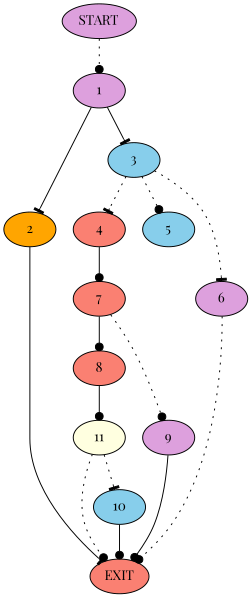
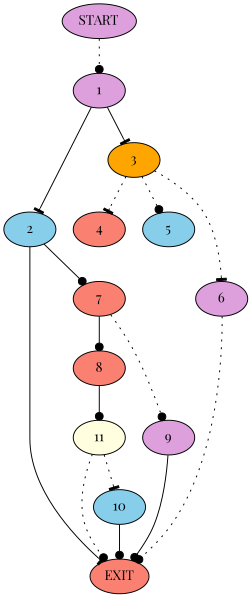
node "3": fillcolor skyblue -> orange
node "2": fillcolor orange -> skyblue
edge "4" -> "7": now "2" -> "7"
